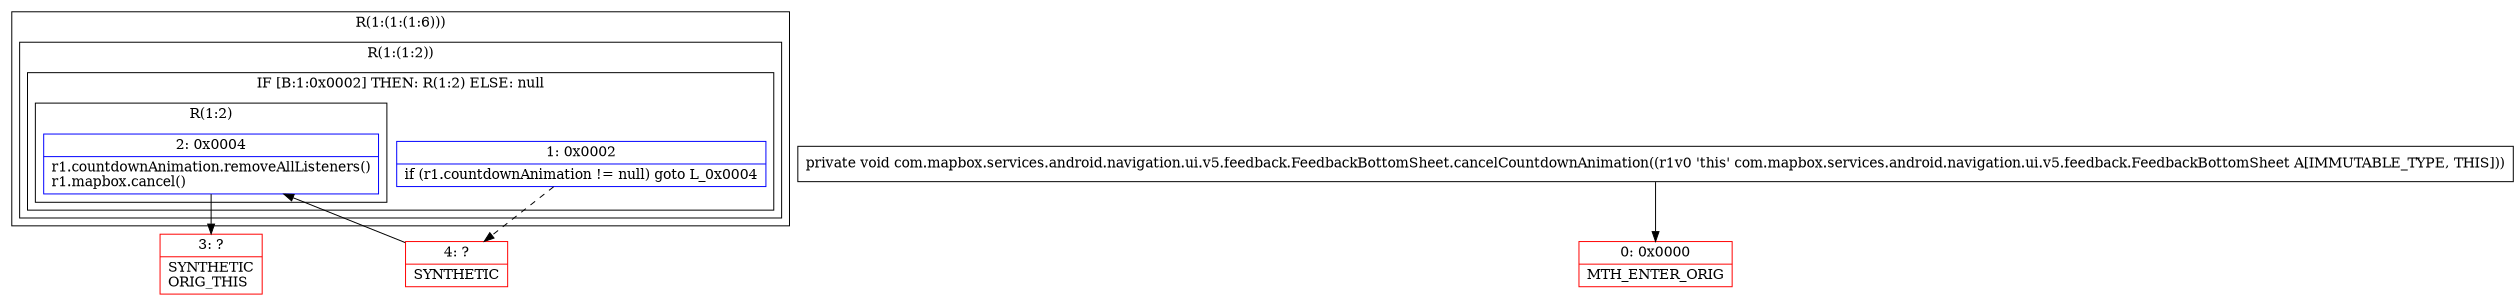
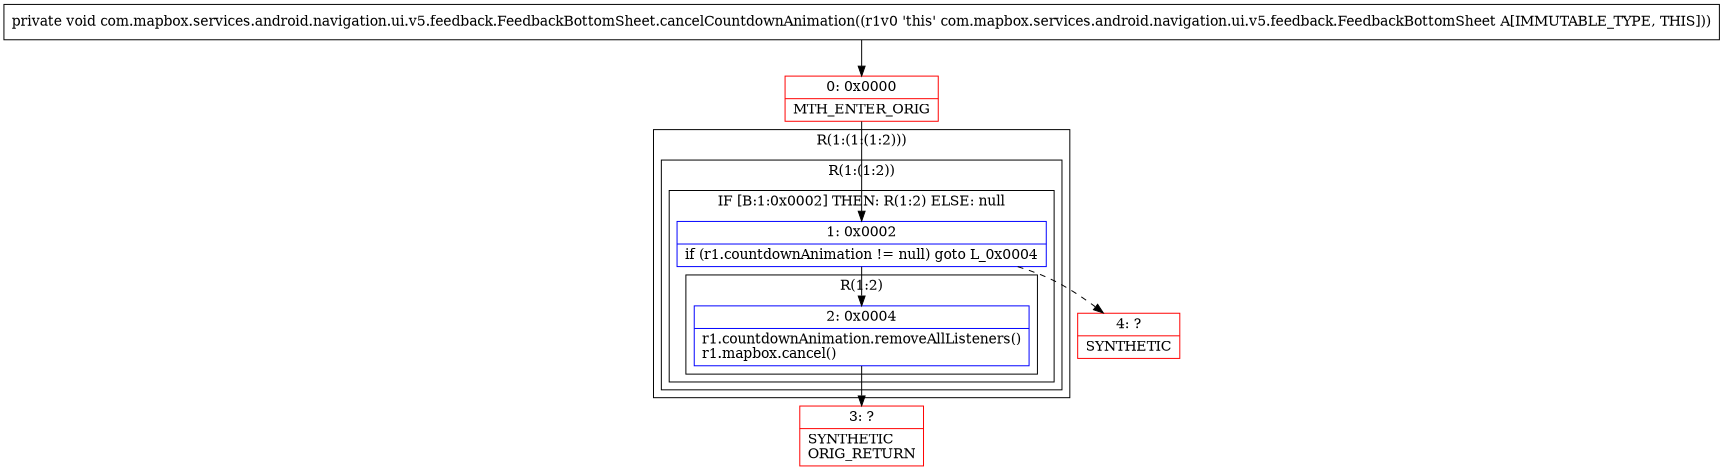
cluster "R(1:(1:(1:6)))": label "R(1:(1:(1:6)))" -> "R(1:(1:(1:2)))"
edge "0: 0x0000" -> "1: 0x0002": added
edge "4: ?" -> "2: 0x0004": now "1: 0x0002" -> "2: 0x0004"
node "3: ?": text "ORIG_THIS" -> "ORIG_RETURN"
